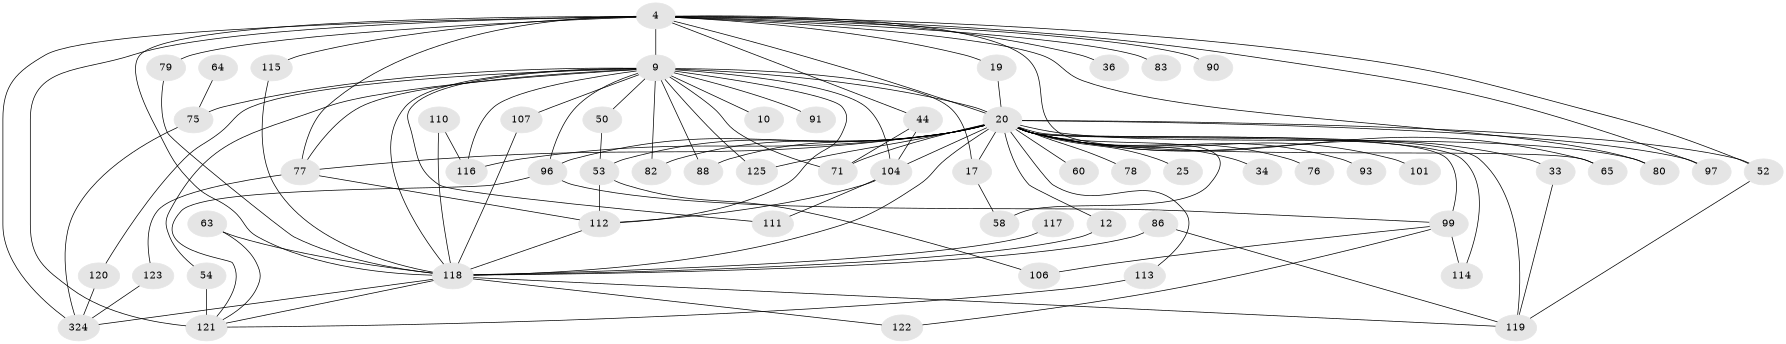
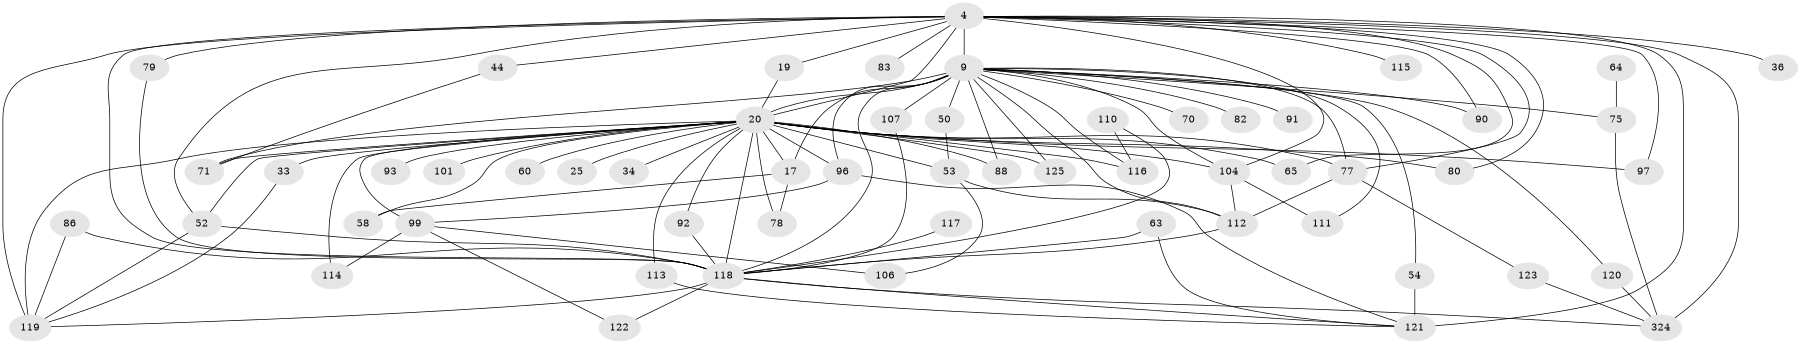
edge "4" -- "119": added
edge "9" -- "90": added
node "10": label "10" -> "70"
edge "20" -- "82": removed
edge "44" -- "104": now "4" -- "104"
node "76": removed
edge "17" -- "78": added
edge "115" -- "118": now "52" -- "118"
node "12": label "12" -> "92"
